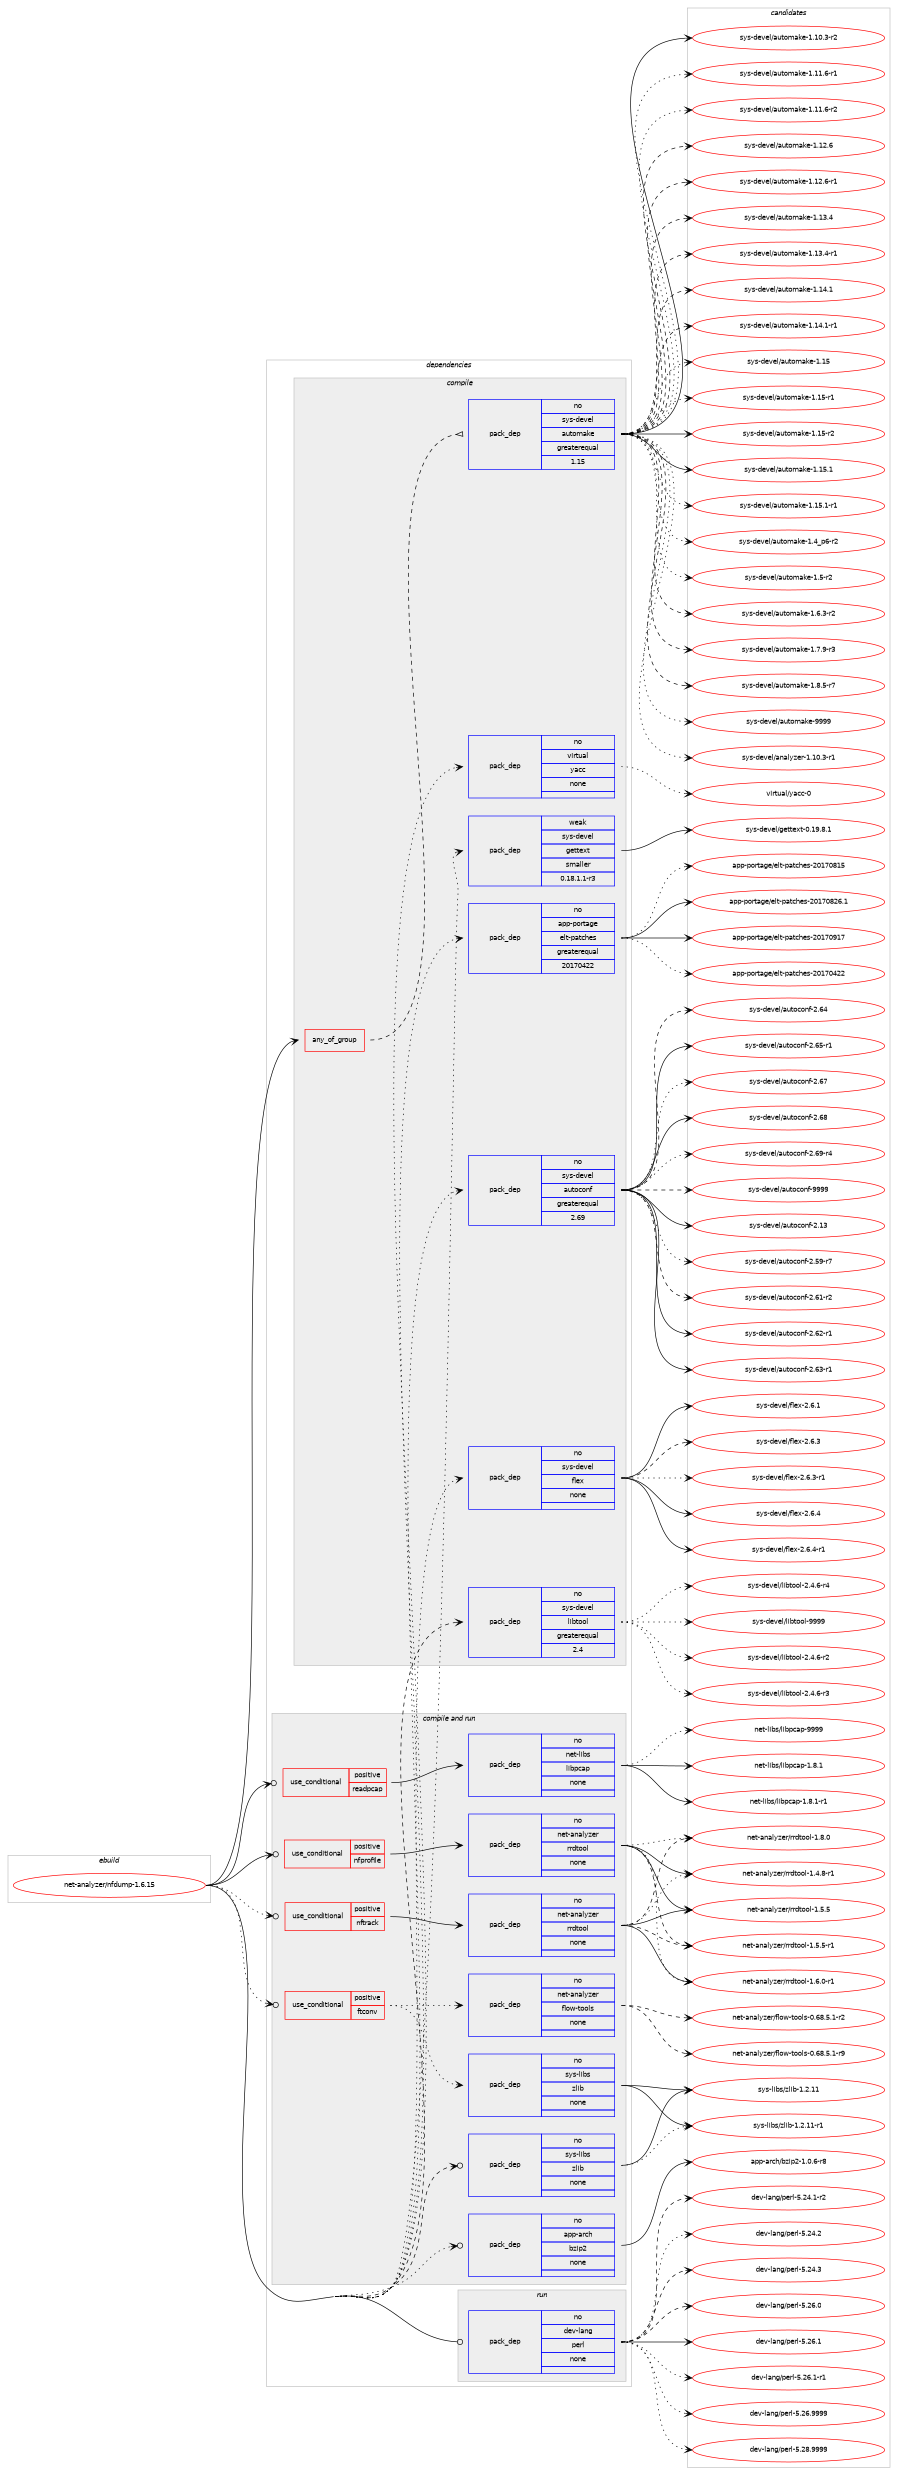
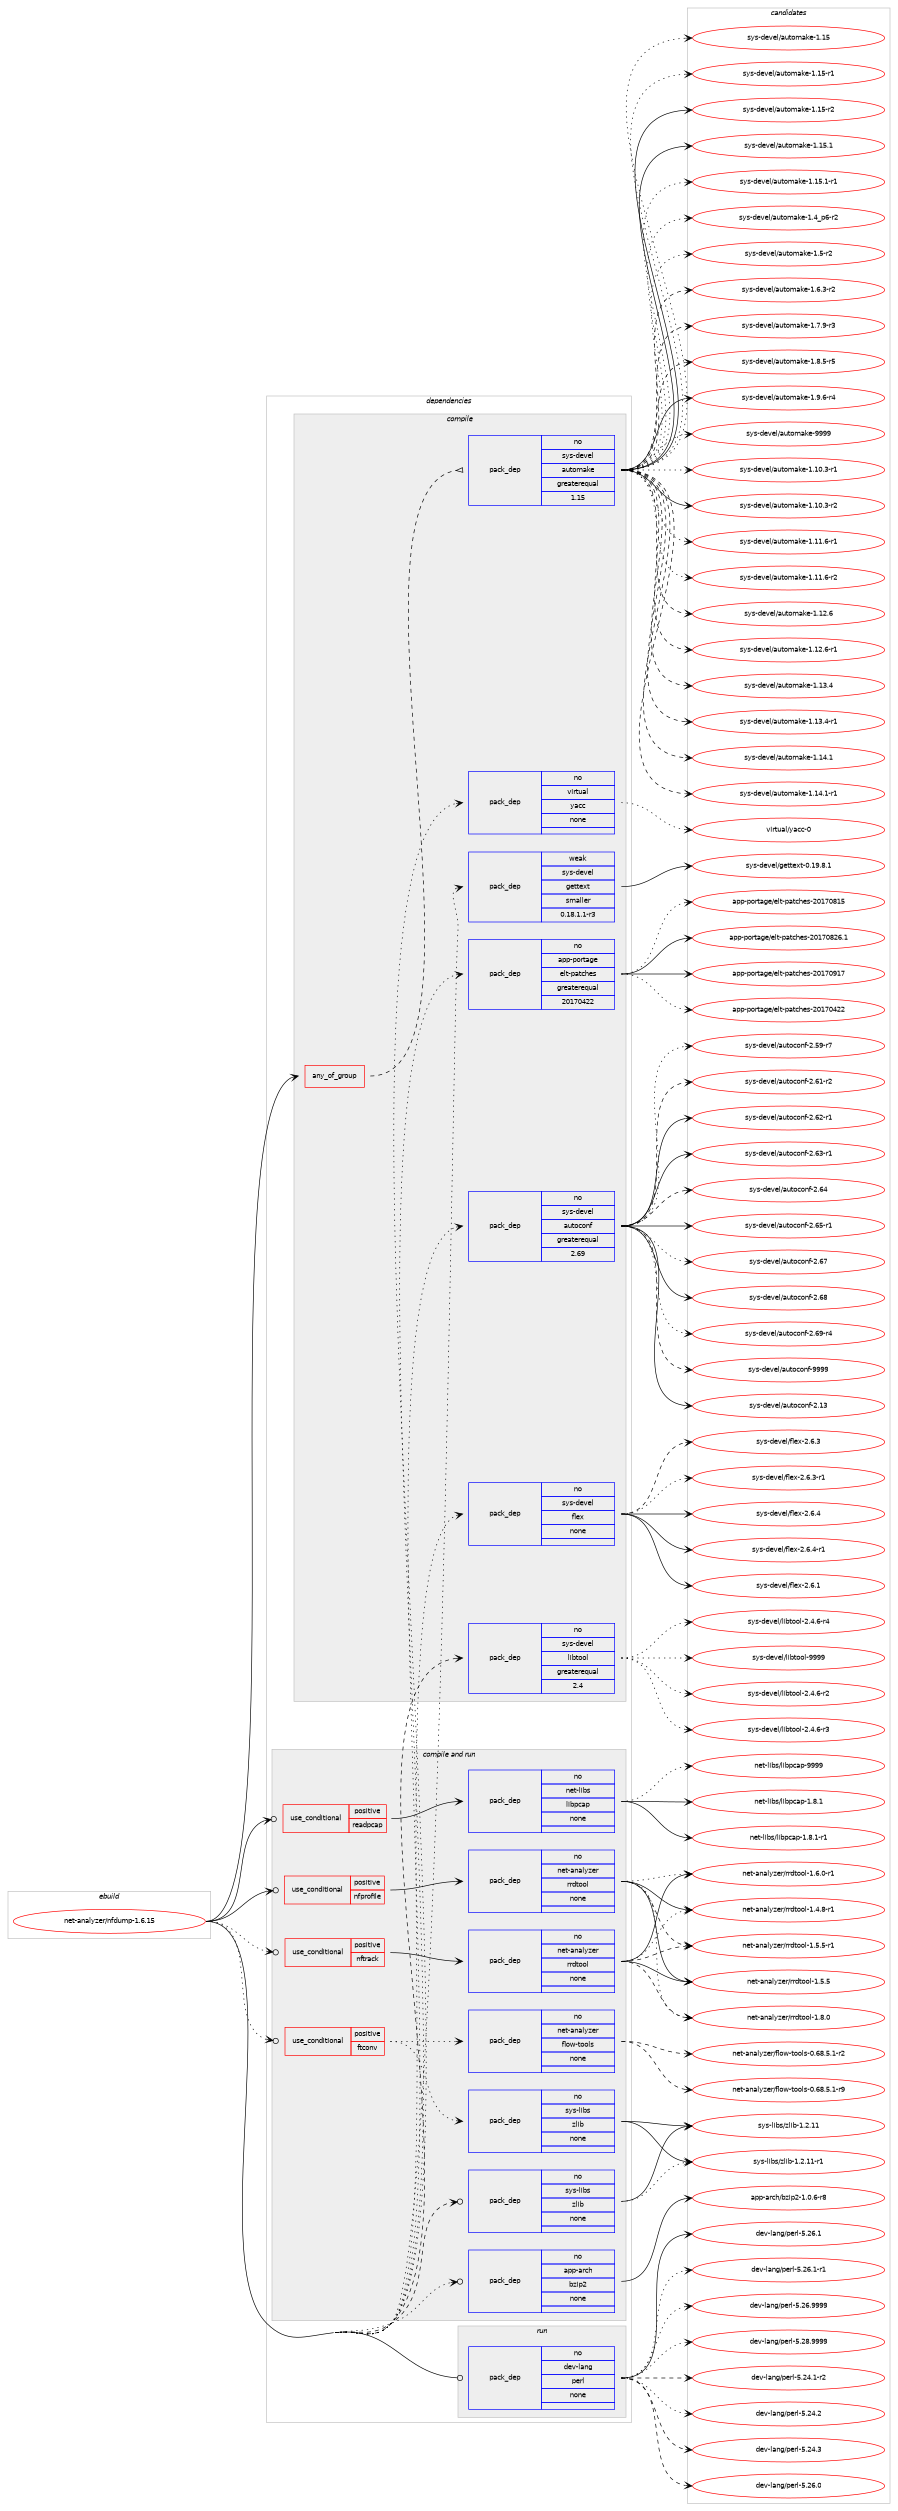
node "sys-devel/automake-1.9.6-r4": added
node "sys-devel/automake-1.8.5-r7": label "sys-devel/automake-1.8.5-r7" -> "sys-devel/automake-1.8.5-r5"
node "sys-devel/analyzer-1.10.3-r1": label "sys-devel/analyzer-1.10.3-r1" -> "sys-devel/automake-1.10.3-r1"
